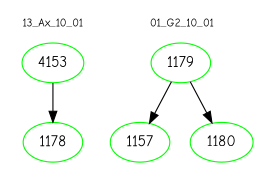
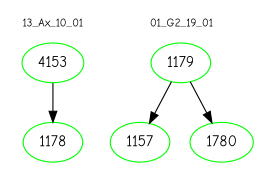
cluster "01_G2_10_01": label "01_G2_10_01" -> "01_G2_19_01"
node "1180": label "1180" -> "1780"
